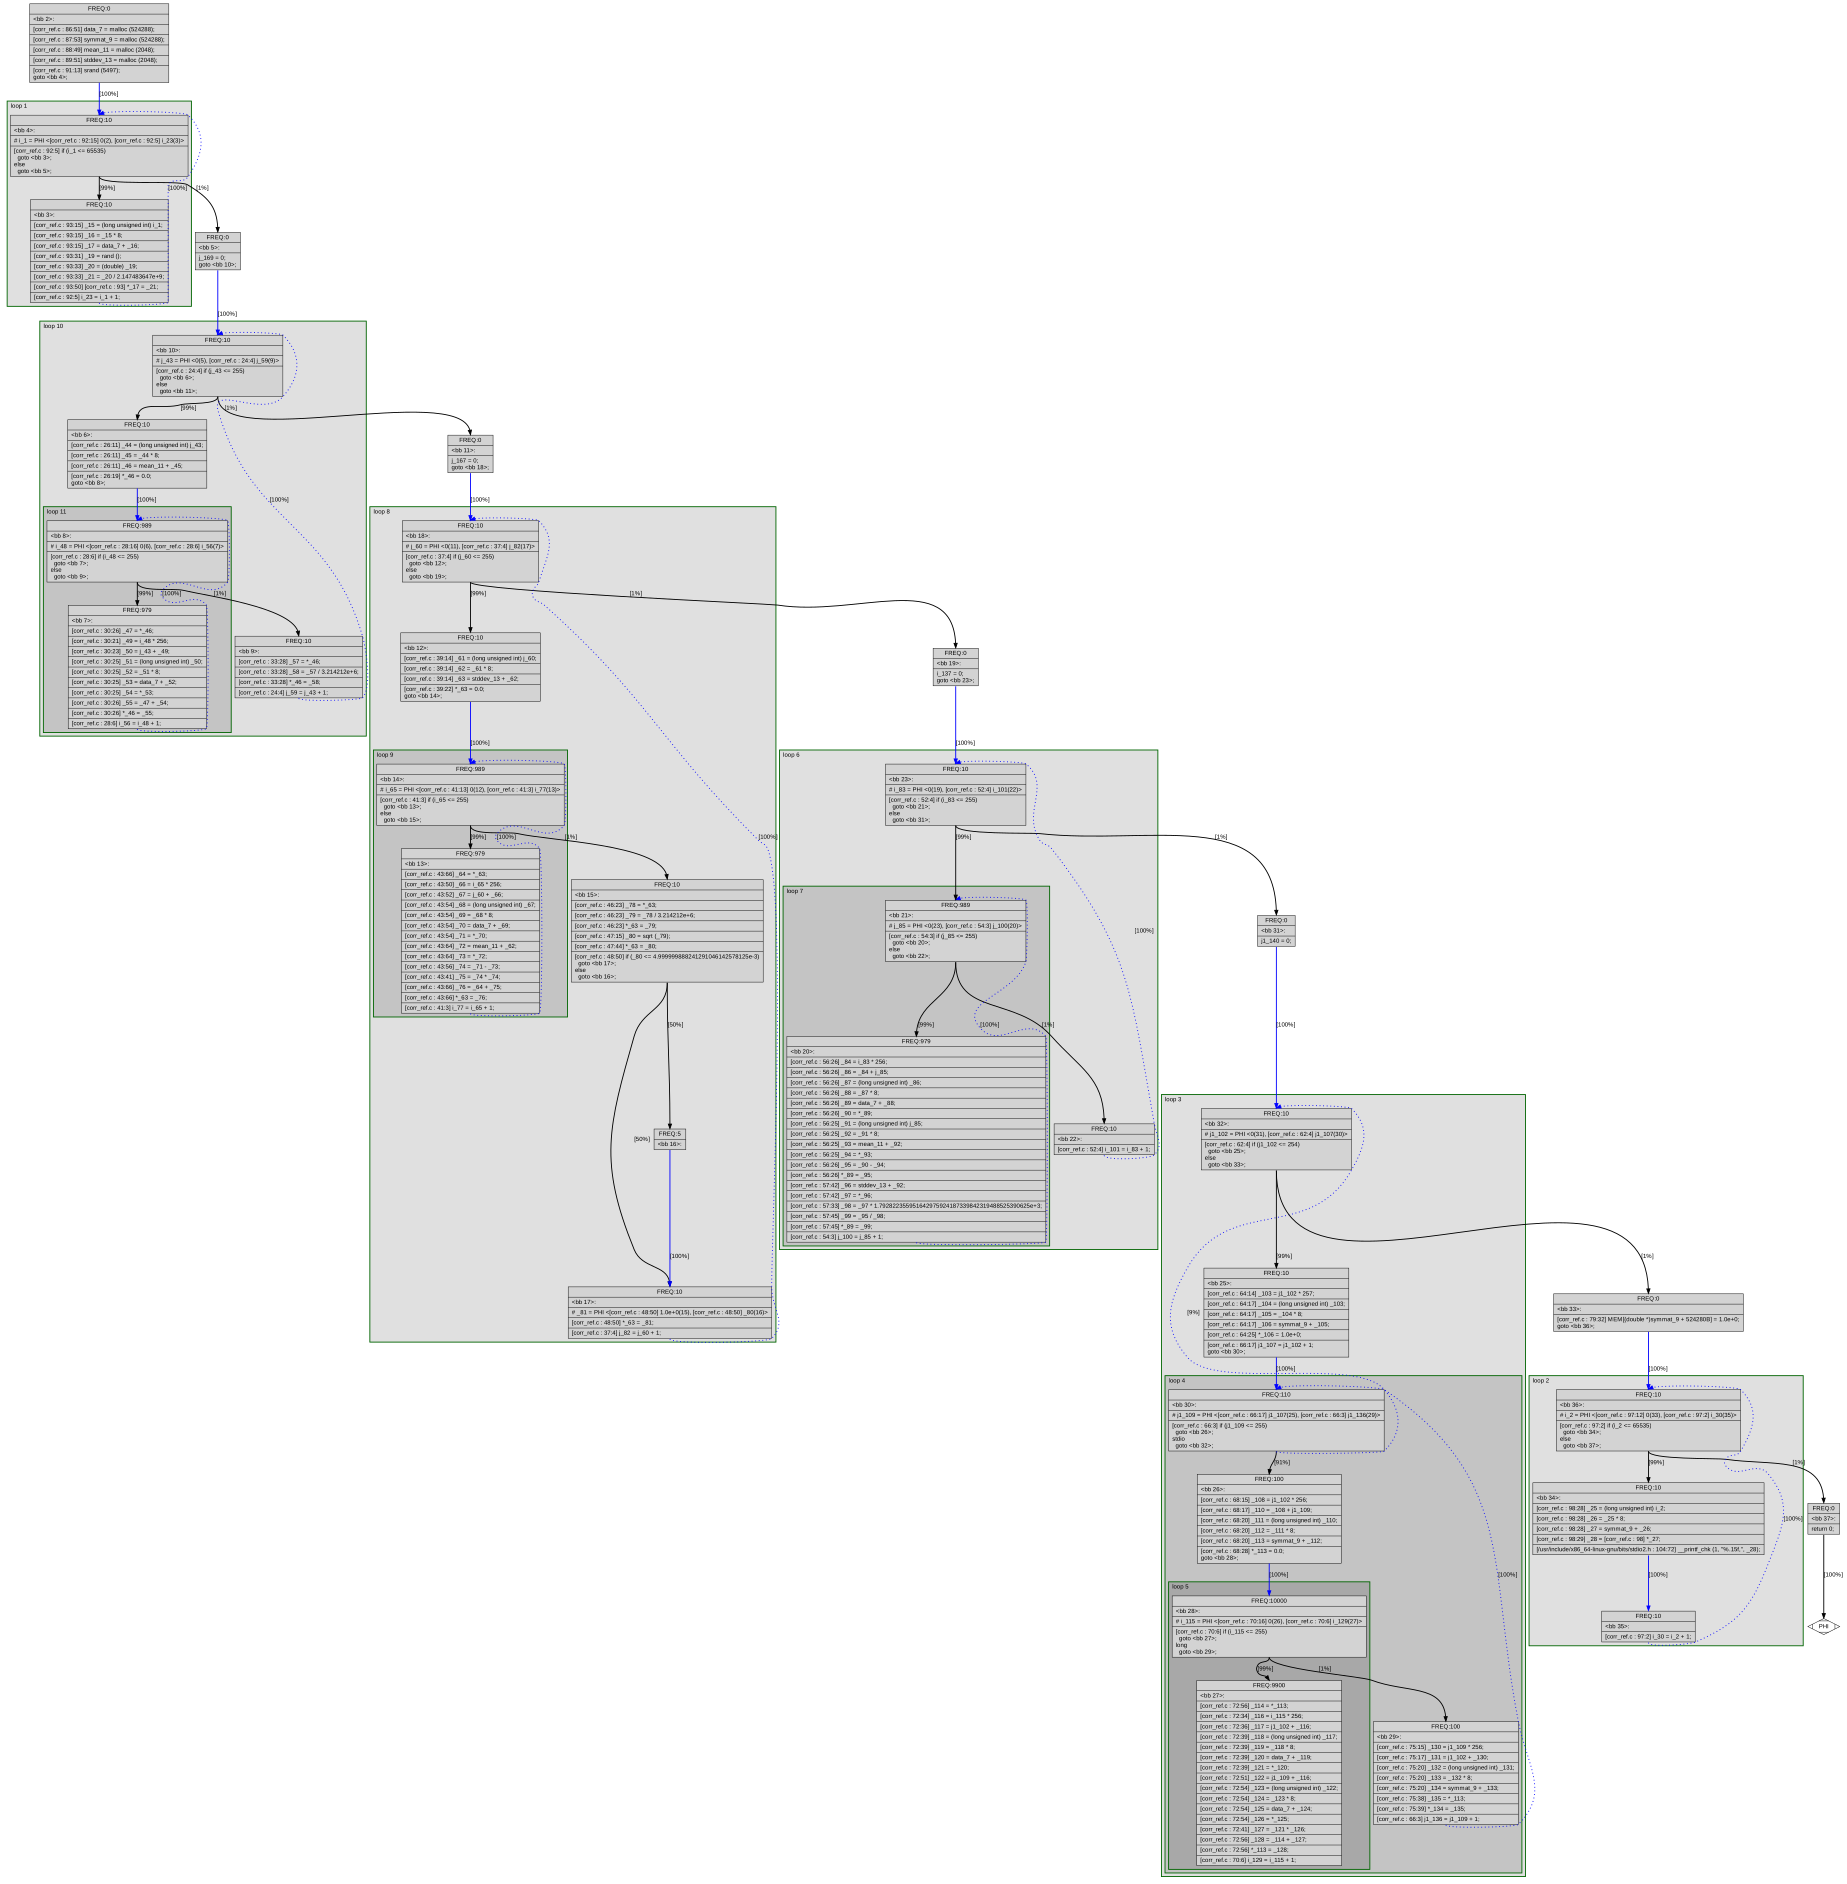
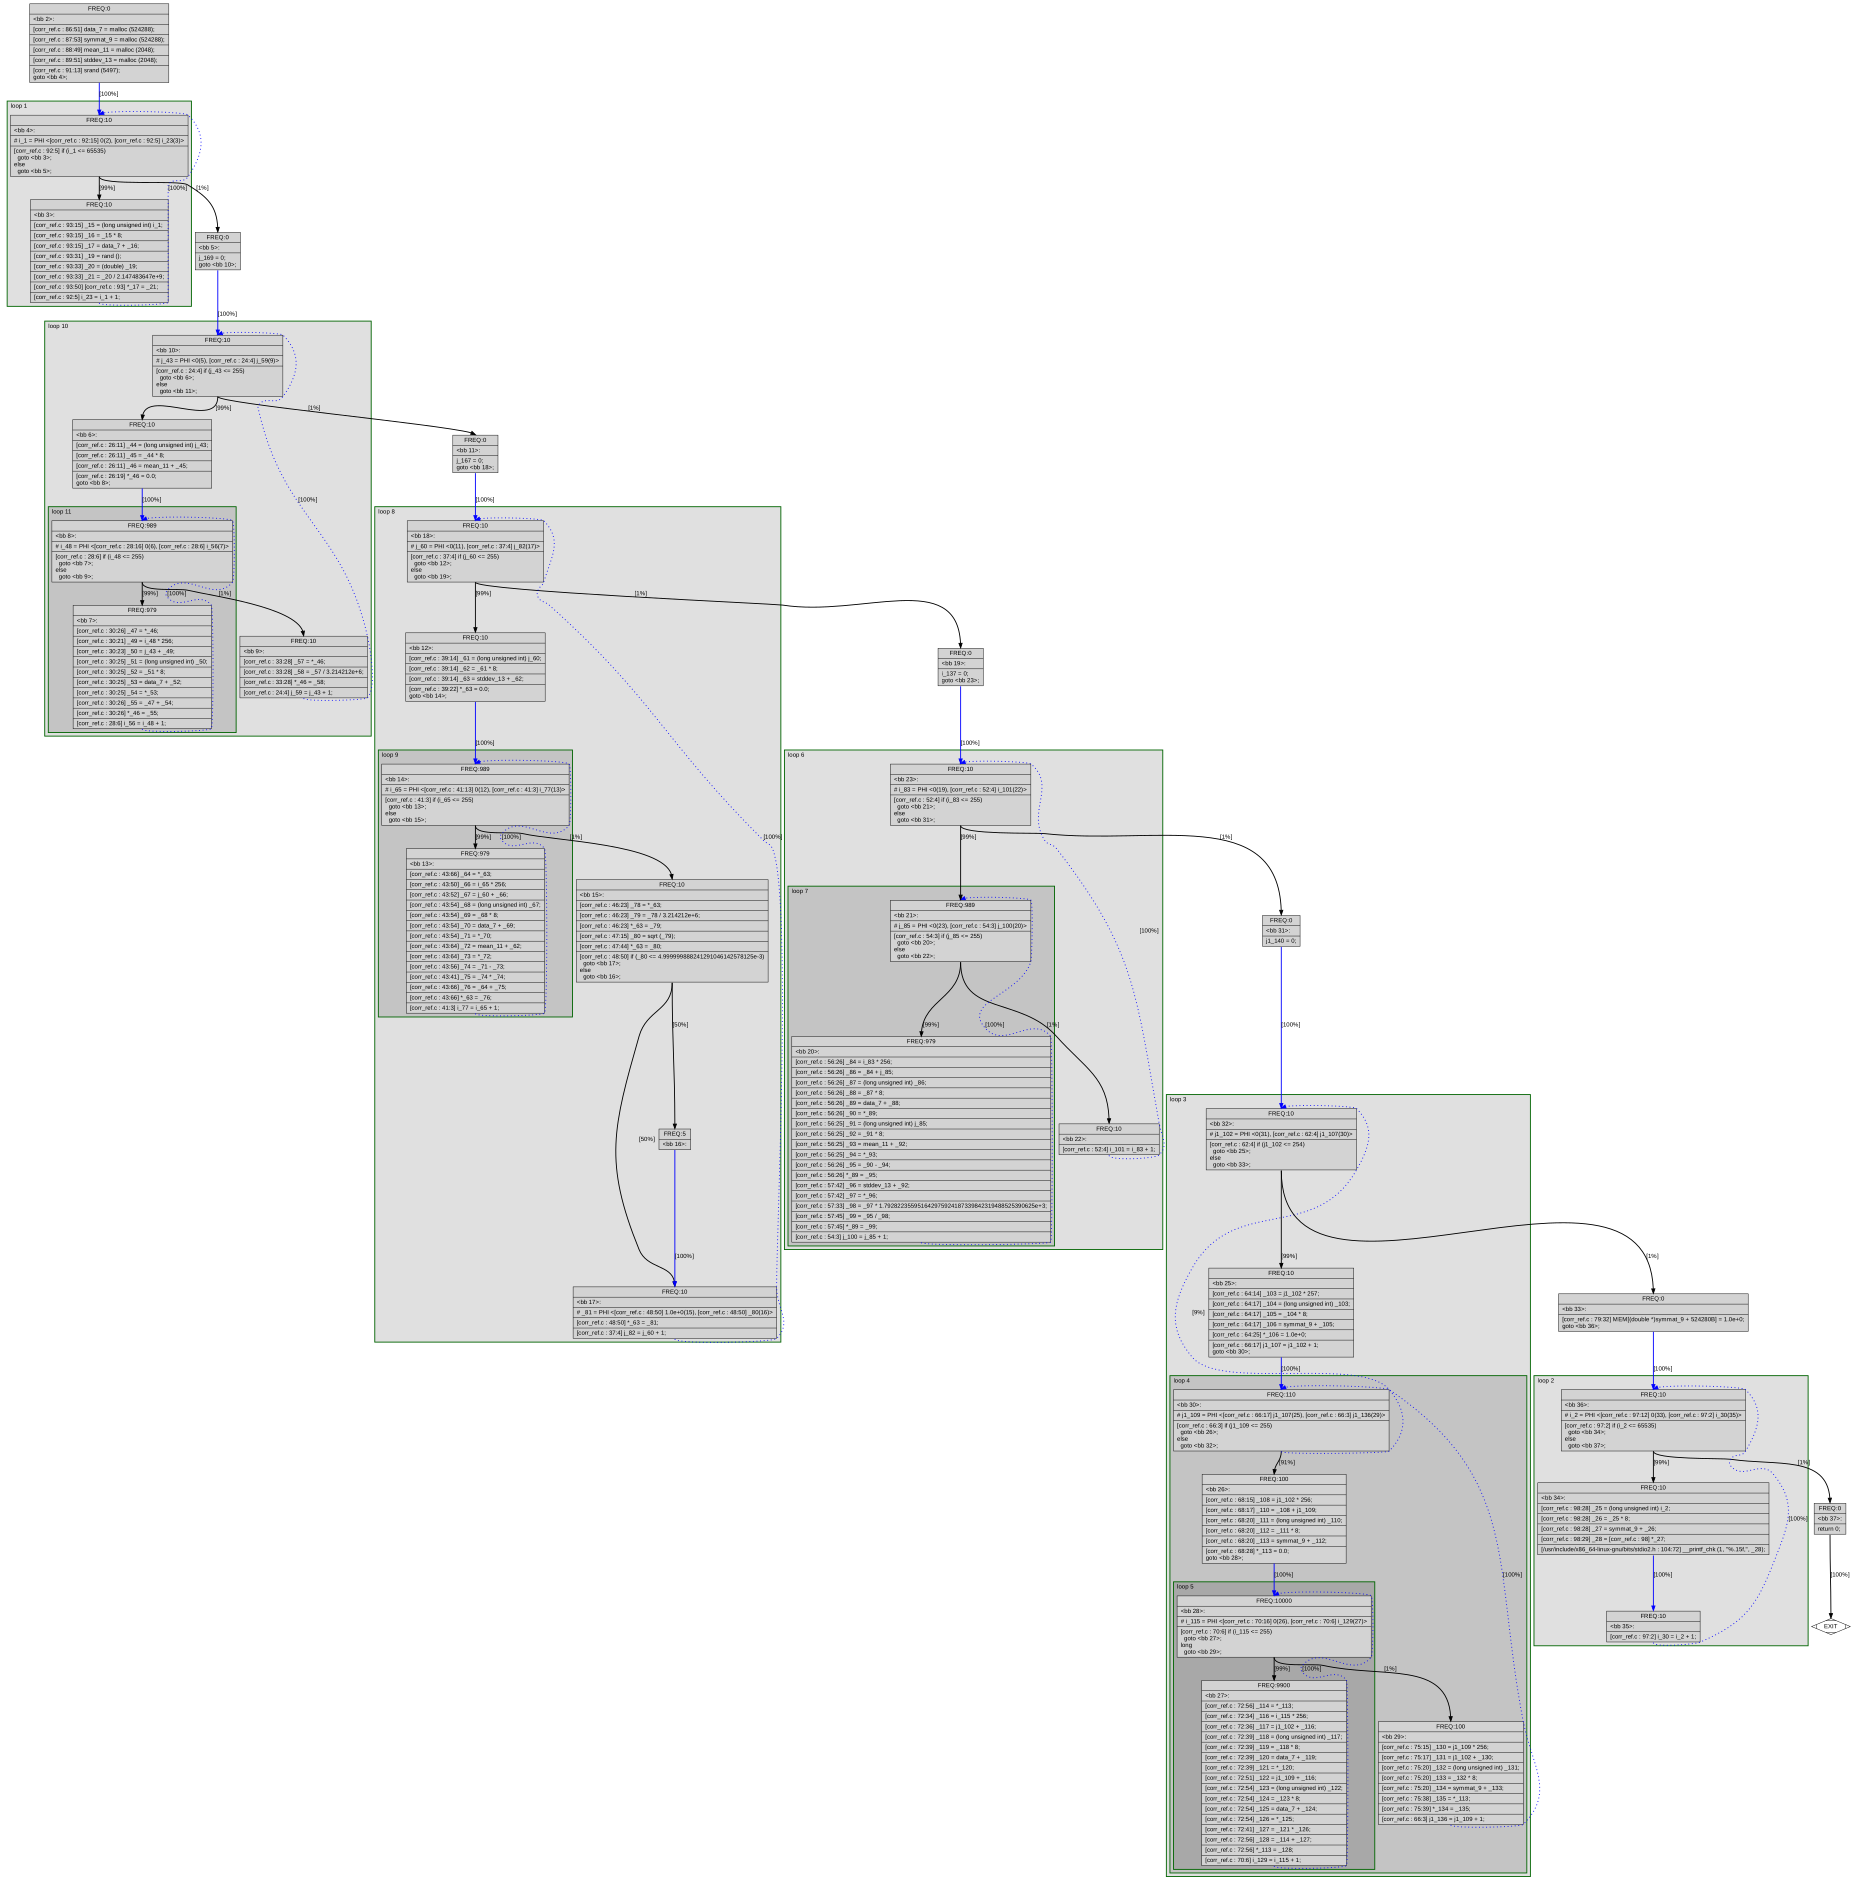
node "FREQ:110": text "stdio" -> "else"
node "PHI": label "PHI" -> "EXIT"
edge "FREQ:9900" -> "FREQ:10000": added, label "[100%]"
